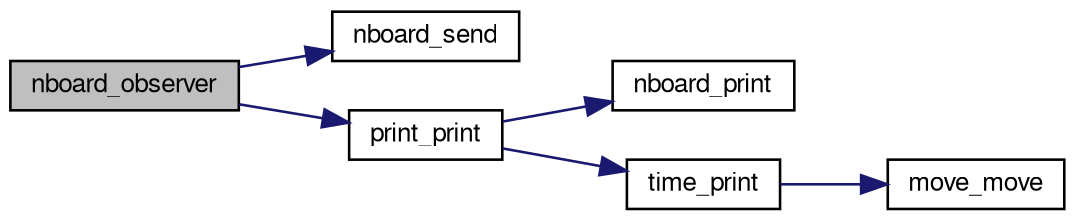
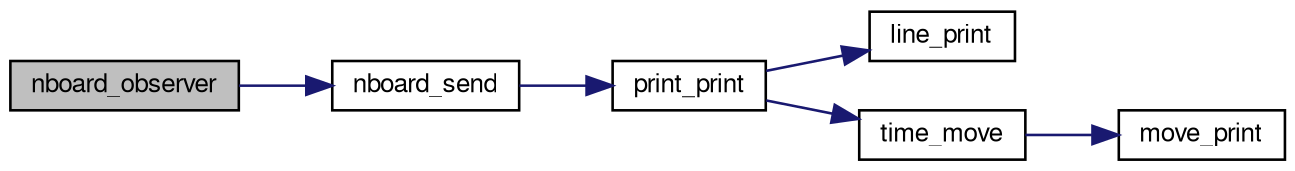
node "nboard_print": label "nboard_print" -> "line_print"
edge "nboard_observer" -> "print_print": now "nboard_send" -> "print_print"
node "time_print": label "time_print" -> "time_move"
node "move_move": label "move_move" -> "move_print"
